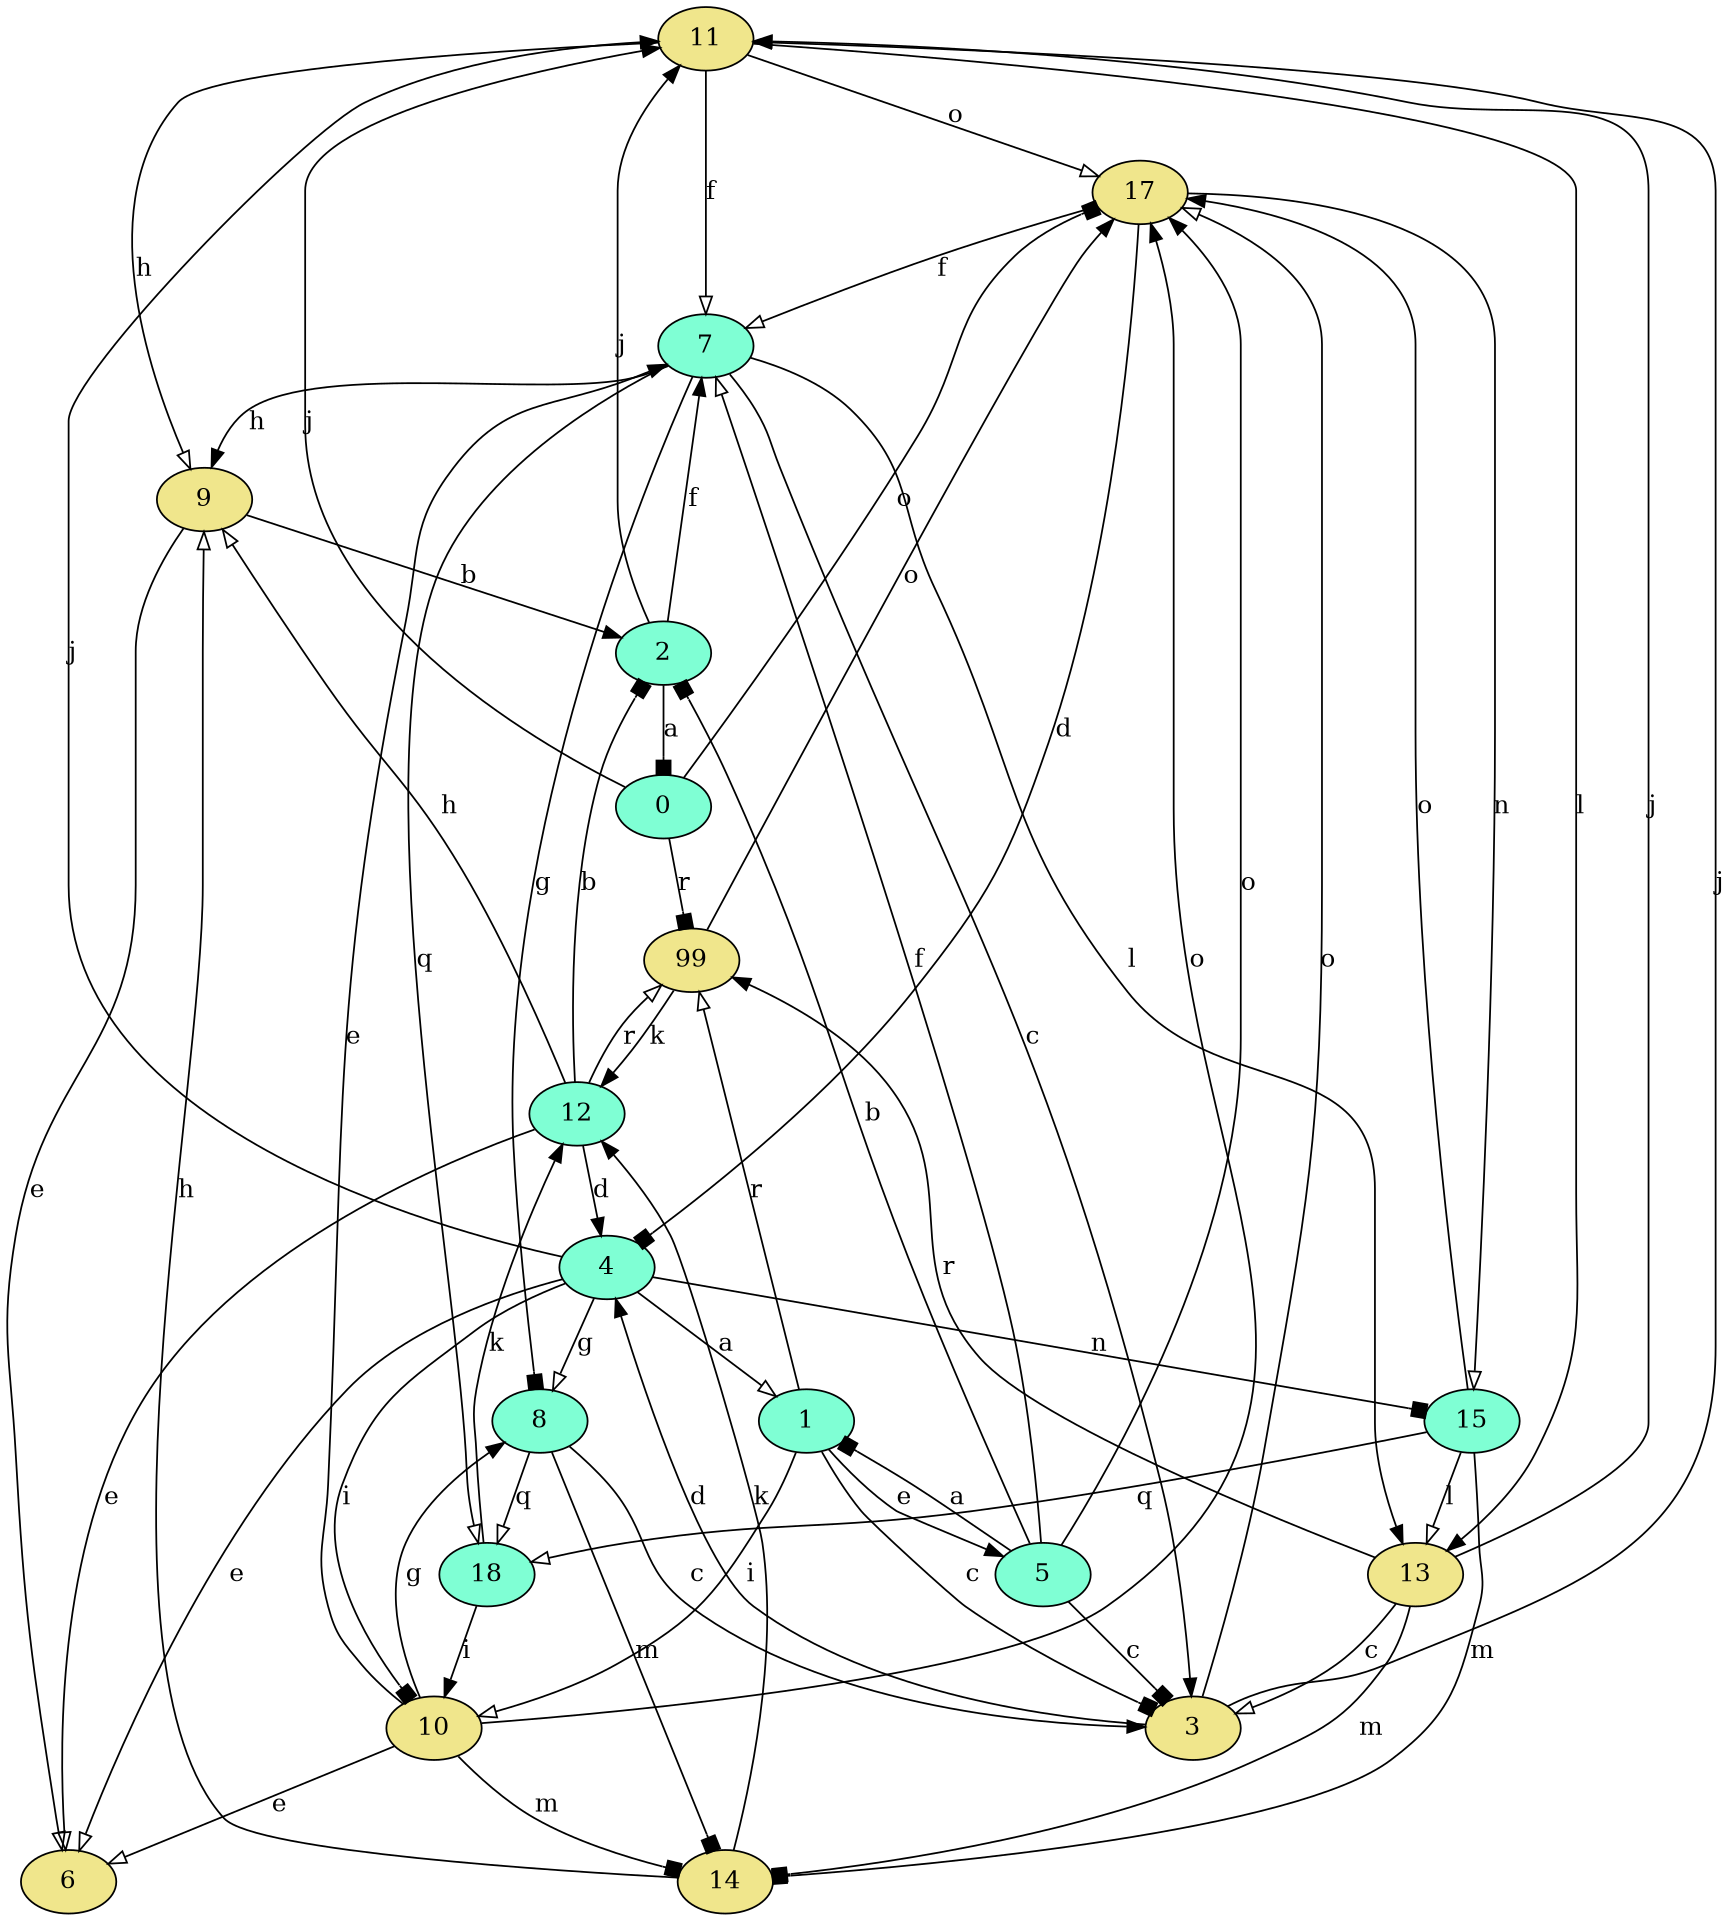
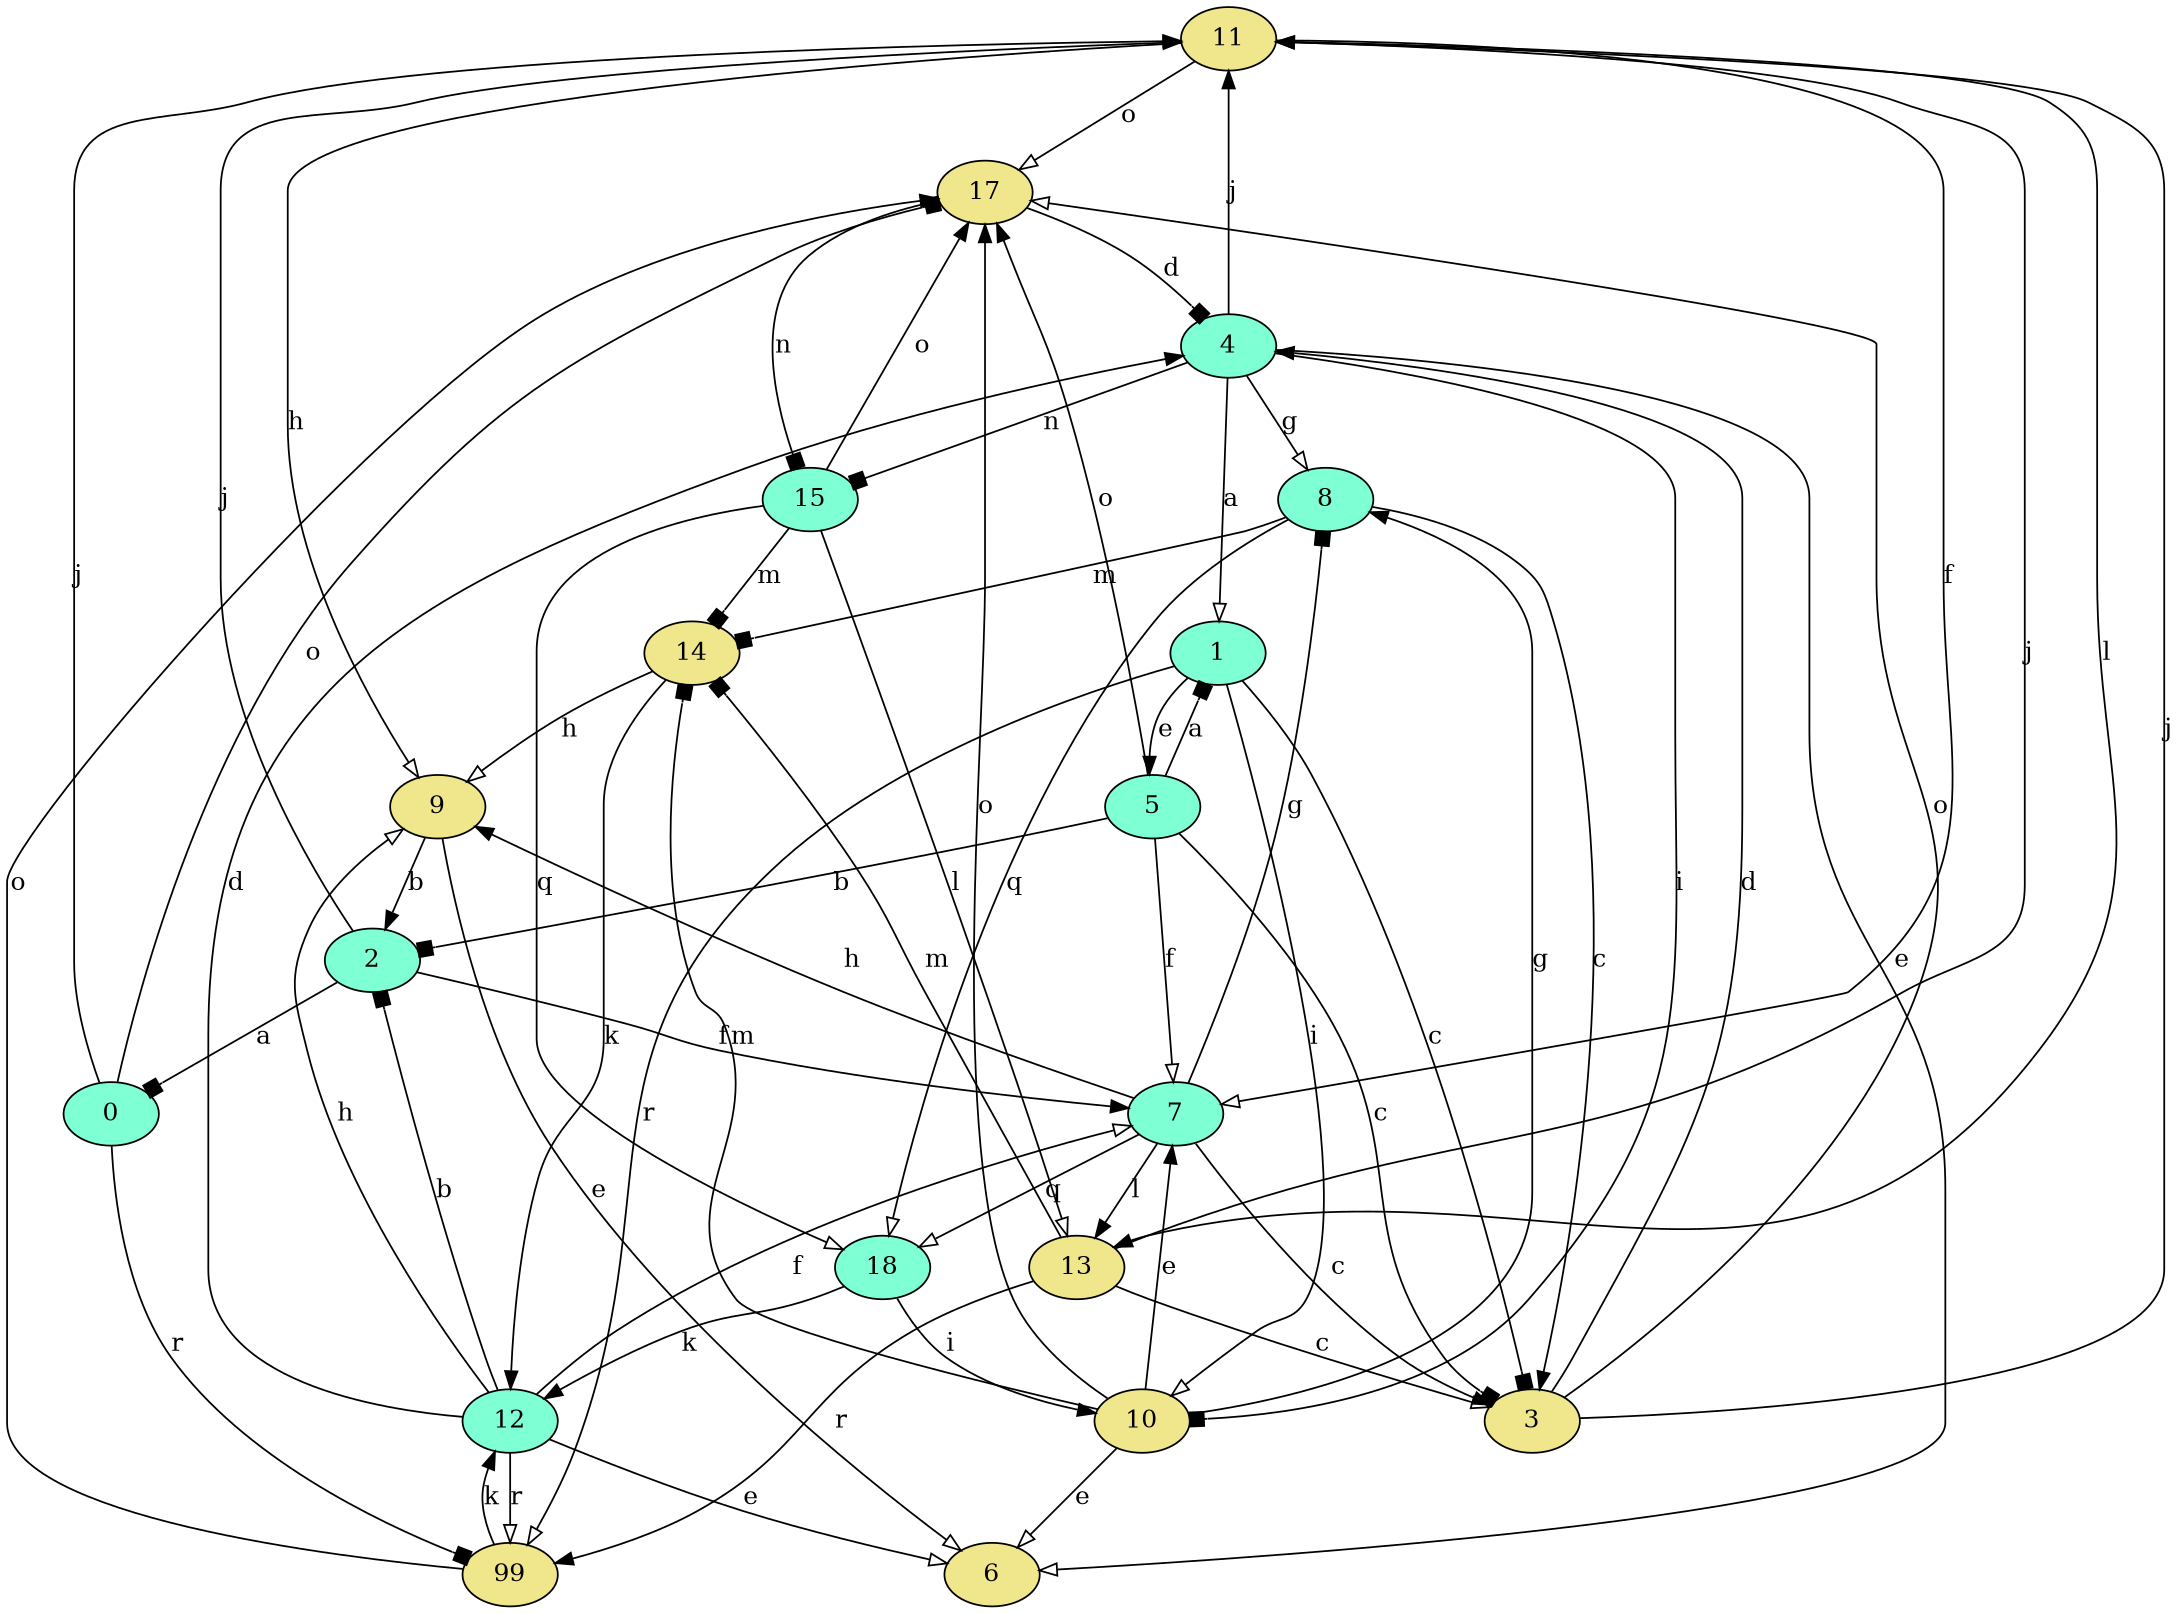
edge "17" -> "7": now "12" -> "7"
edge "17" -> "15": arrowhead onormal -> box
